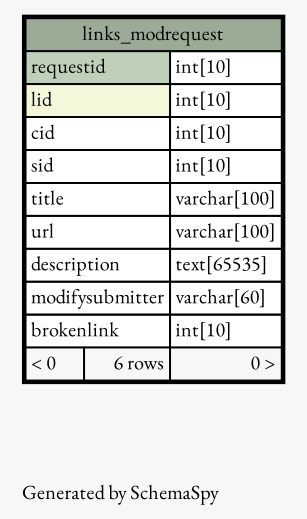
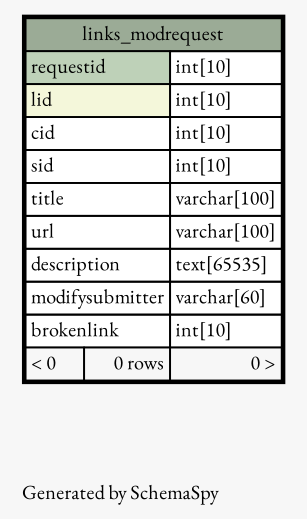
node "links_modrequest": text "6 rows" -> "0 rows"
